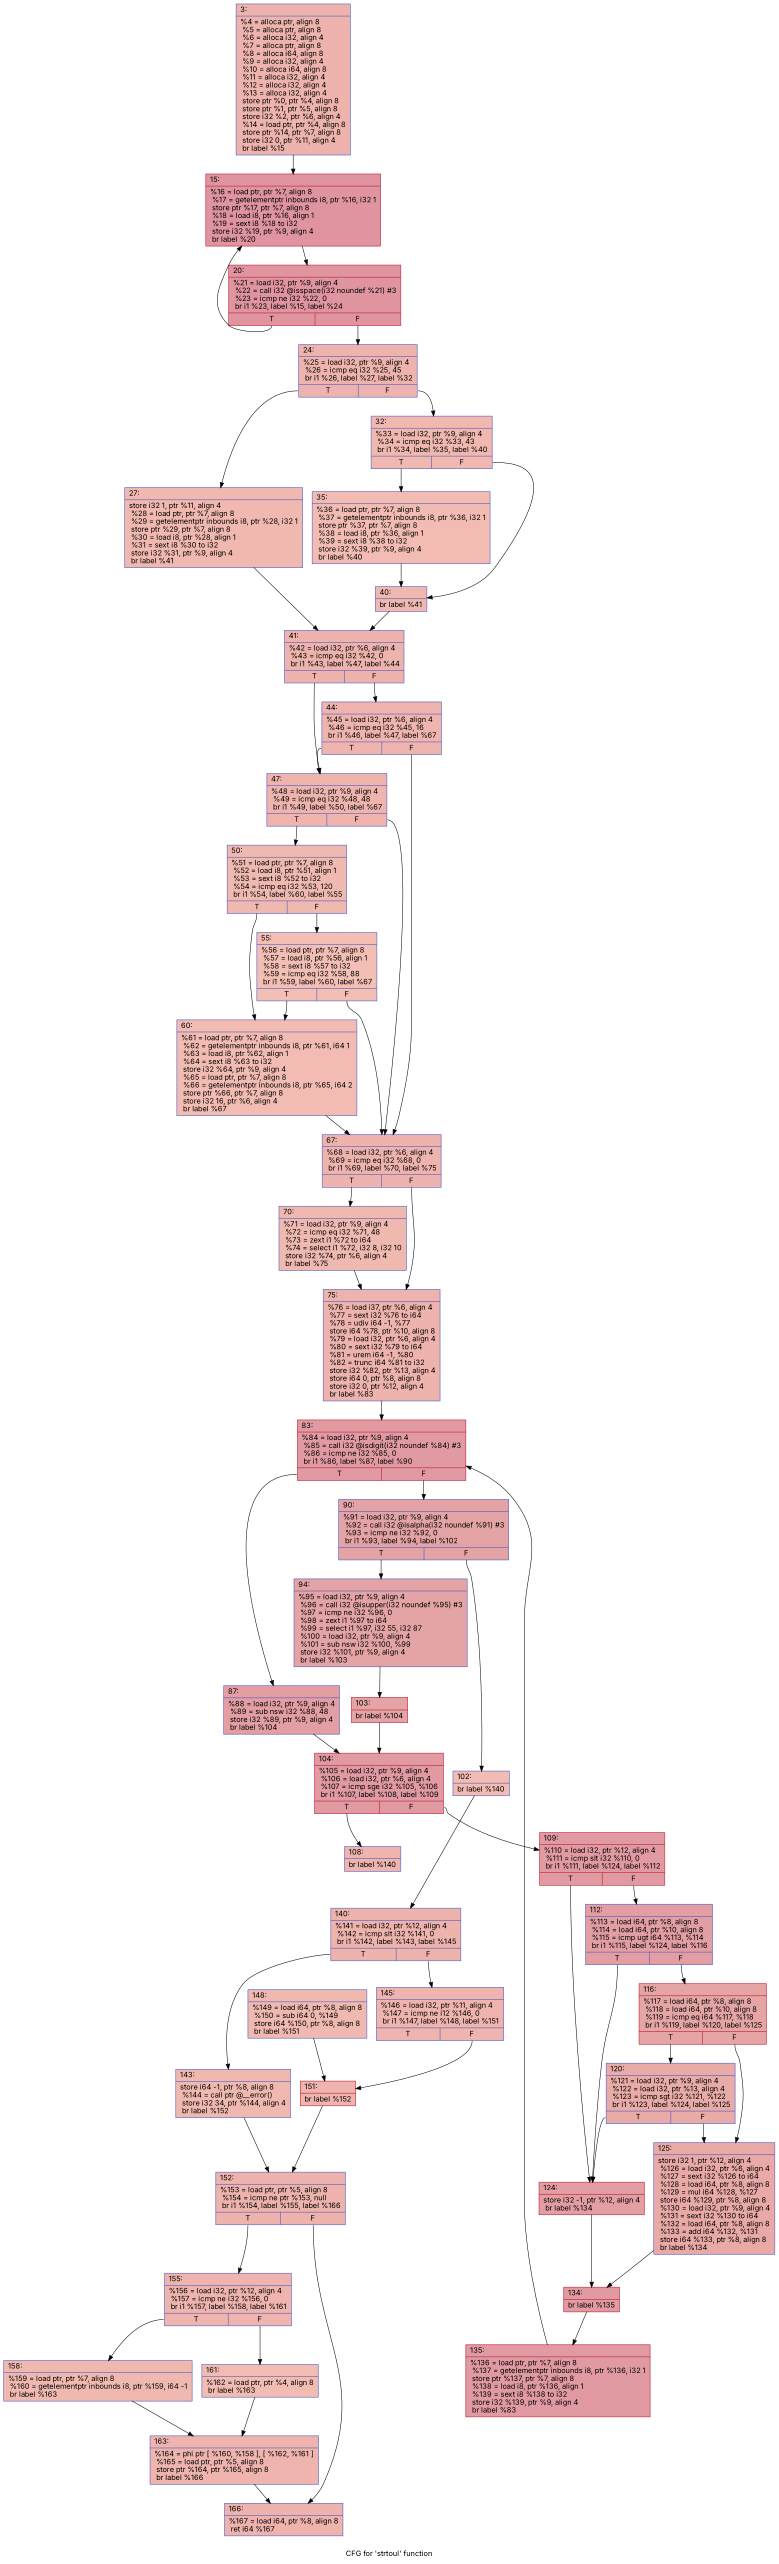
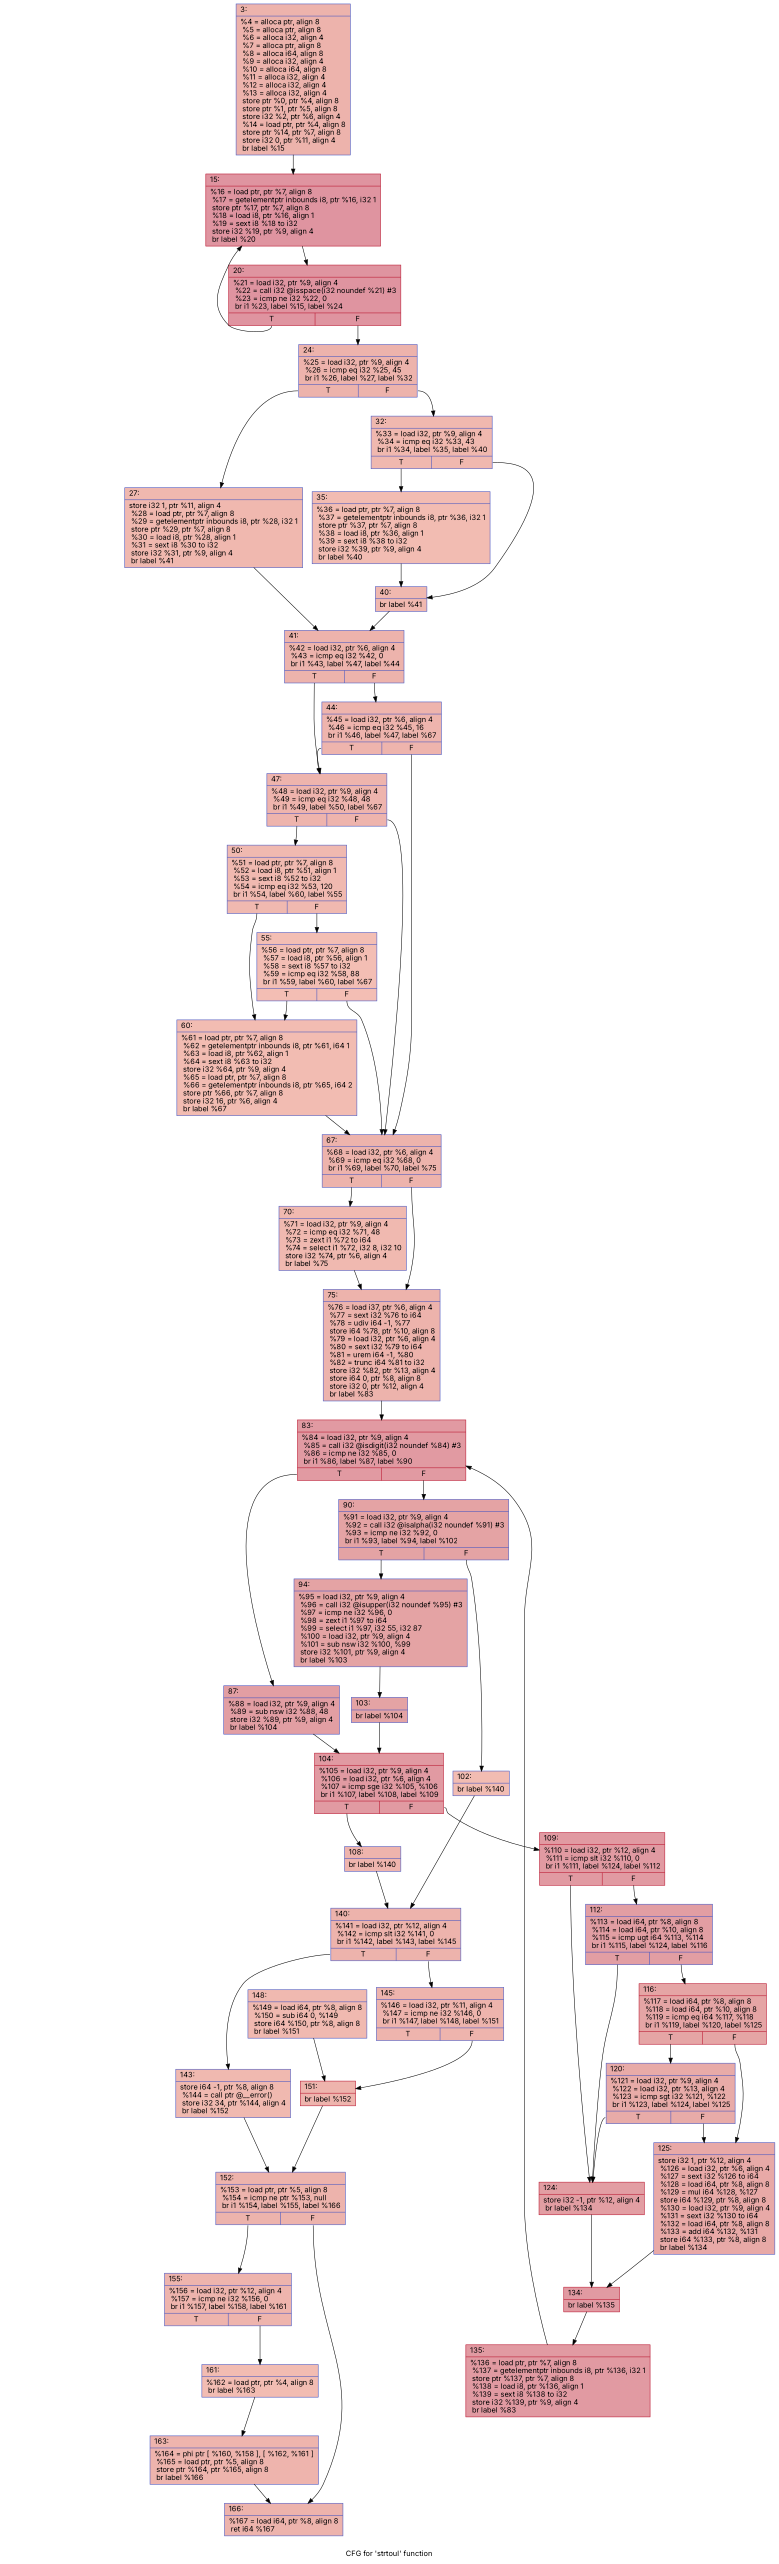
node "103:": color #b70d28ff -> #3d50c3ff
edge "108:" -> "140:": added
node "145:": text "%147 = icmp ne i12 %146, 0" -> "%147 = icmp ne i32 %146, 0"
node "158:": removed
